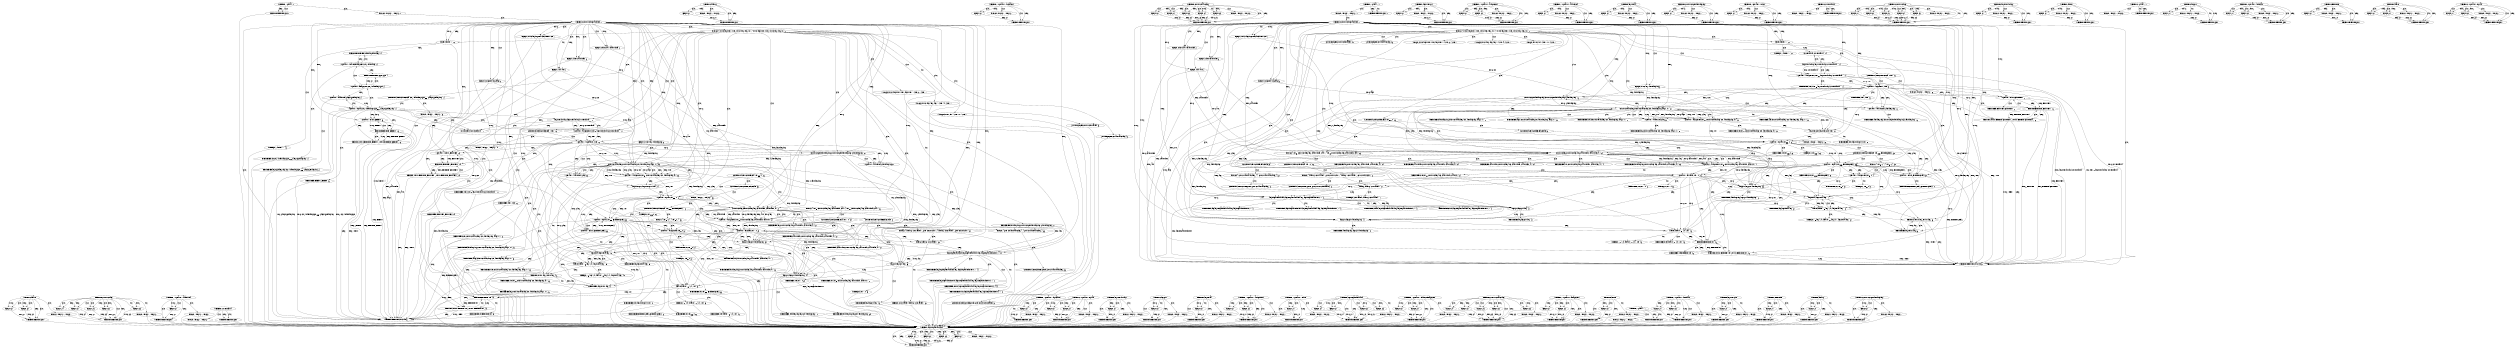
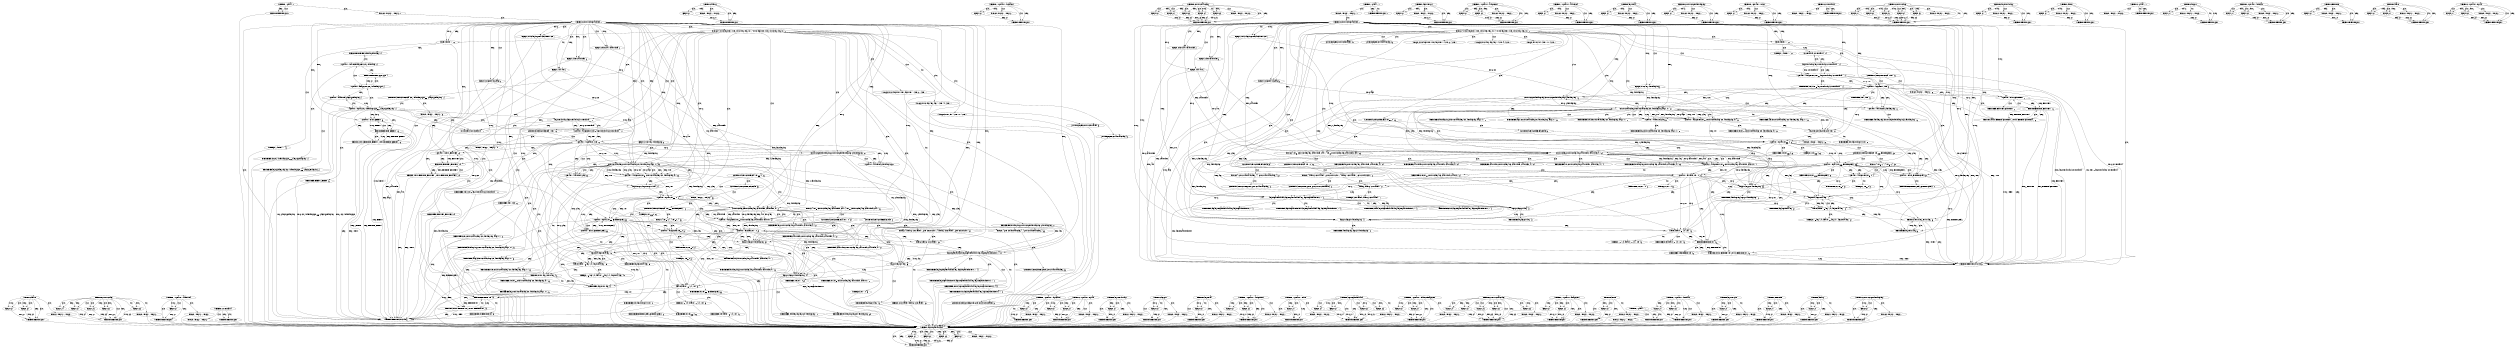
edge "(FIELD_IDENTIFIER,index_key,index_key)" -> "(<operator>.indirectFieldAccess,ctx->index_key)": removed, label "CFG:"
